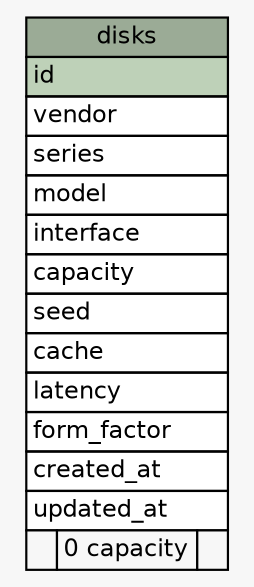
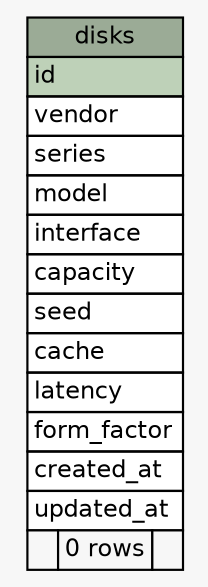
node "disks": text "0 capacity" -> "0 rows"
